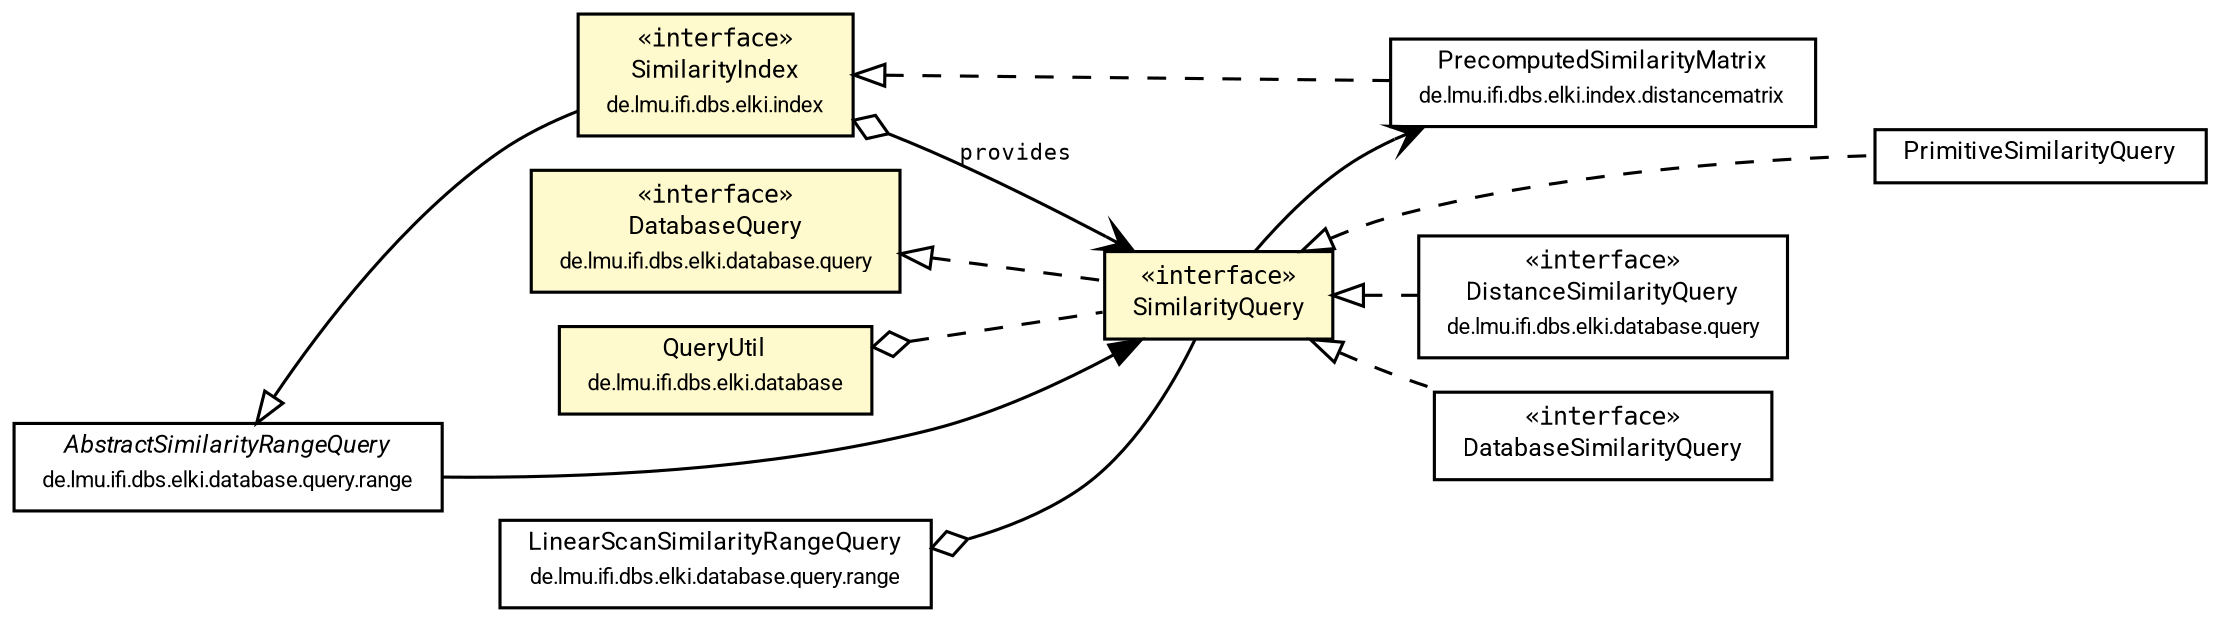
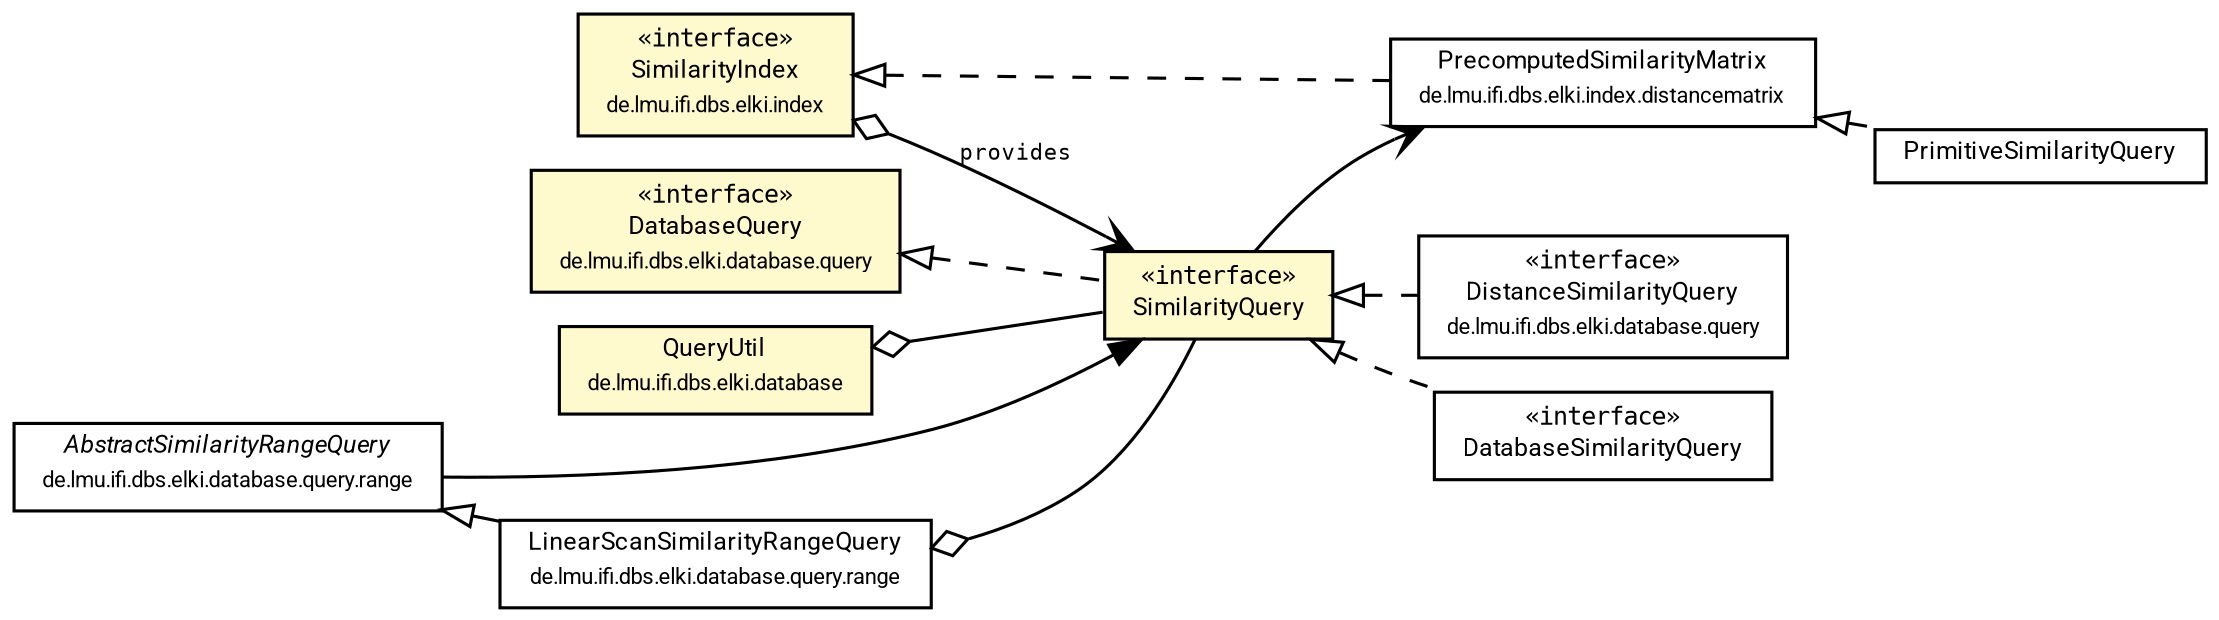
edge "PrimitiveSimilarityQuery" -> "SimilarityQuery": now "PrimitiveSimilarityQuery" -> "PrecomputedSimilarityMatrix"
edge "SimilarityIndex" -> "AbstractSimilarityRangeQuery": now "LinearScanSimilarityRangeQuery" -> "AbstractSimilarityRangeQuery"
edge "SimilarityQuery" -> "QueryUtil": style dashed -> solid
